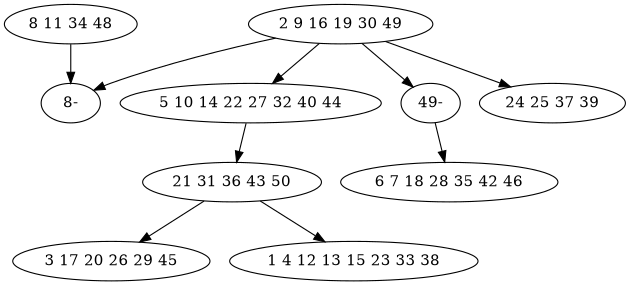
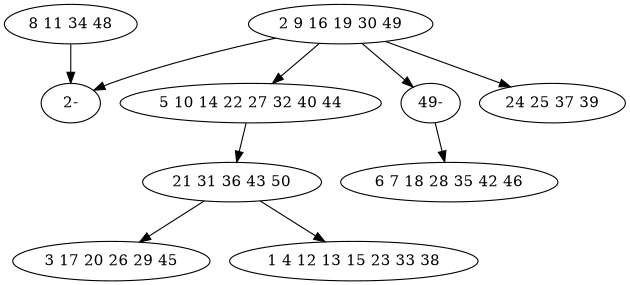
node "8-": label "8-" -> "2-"
